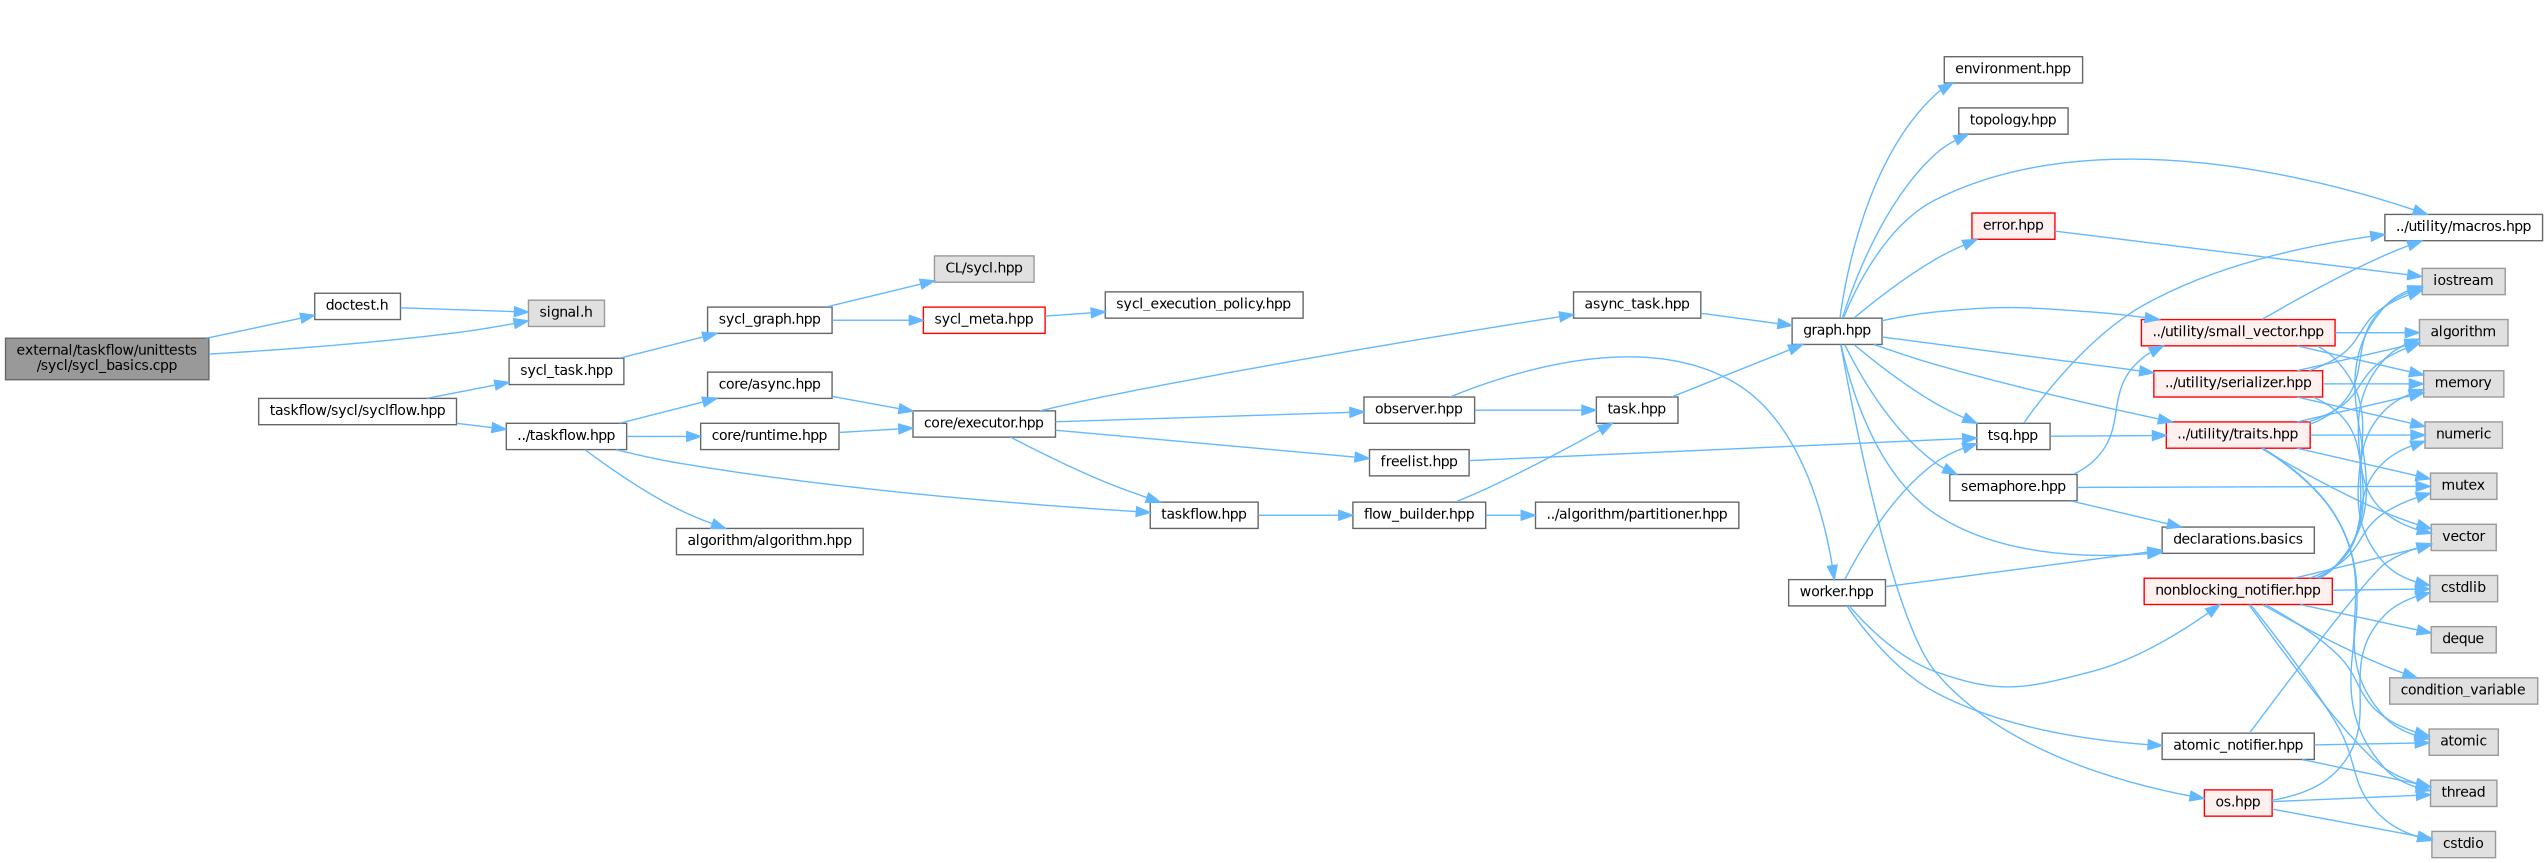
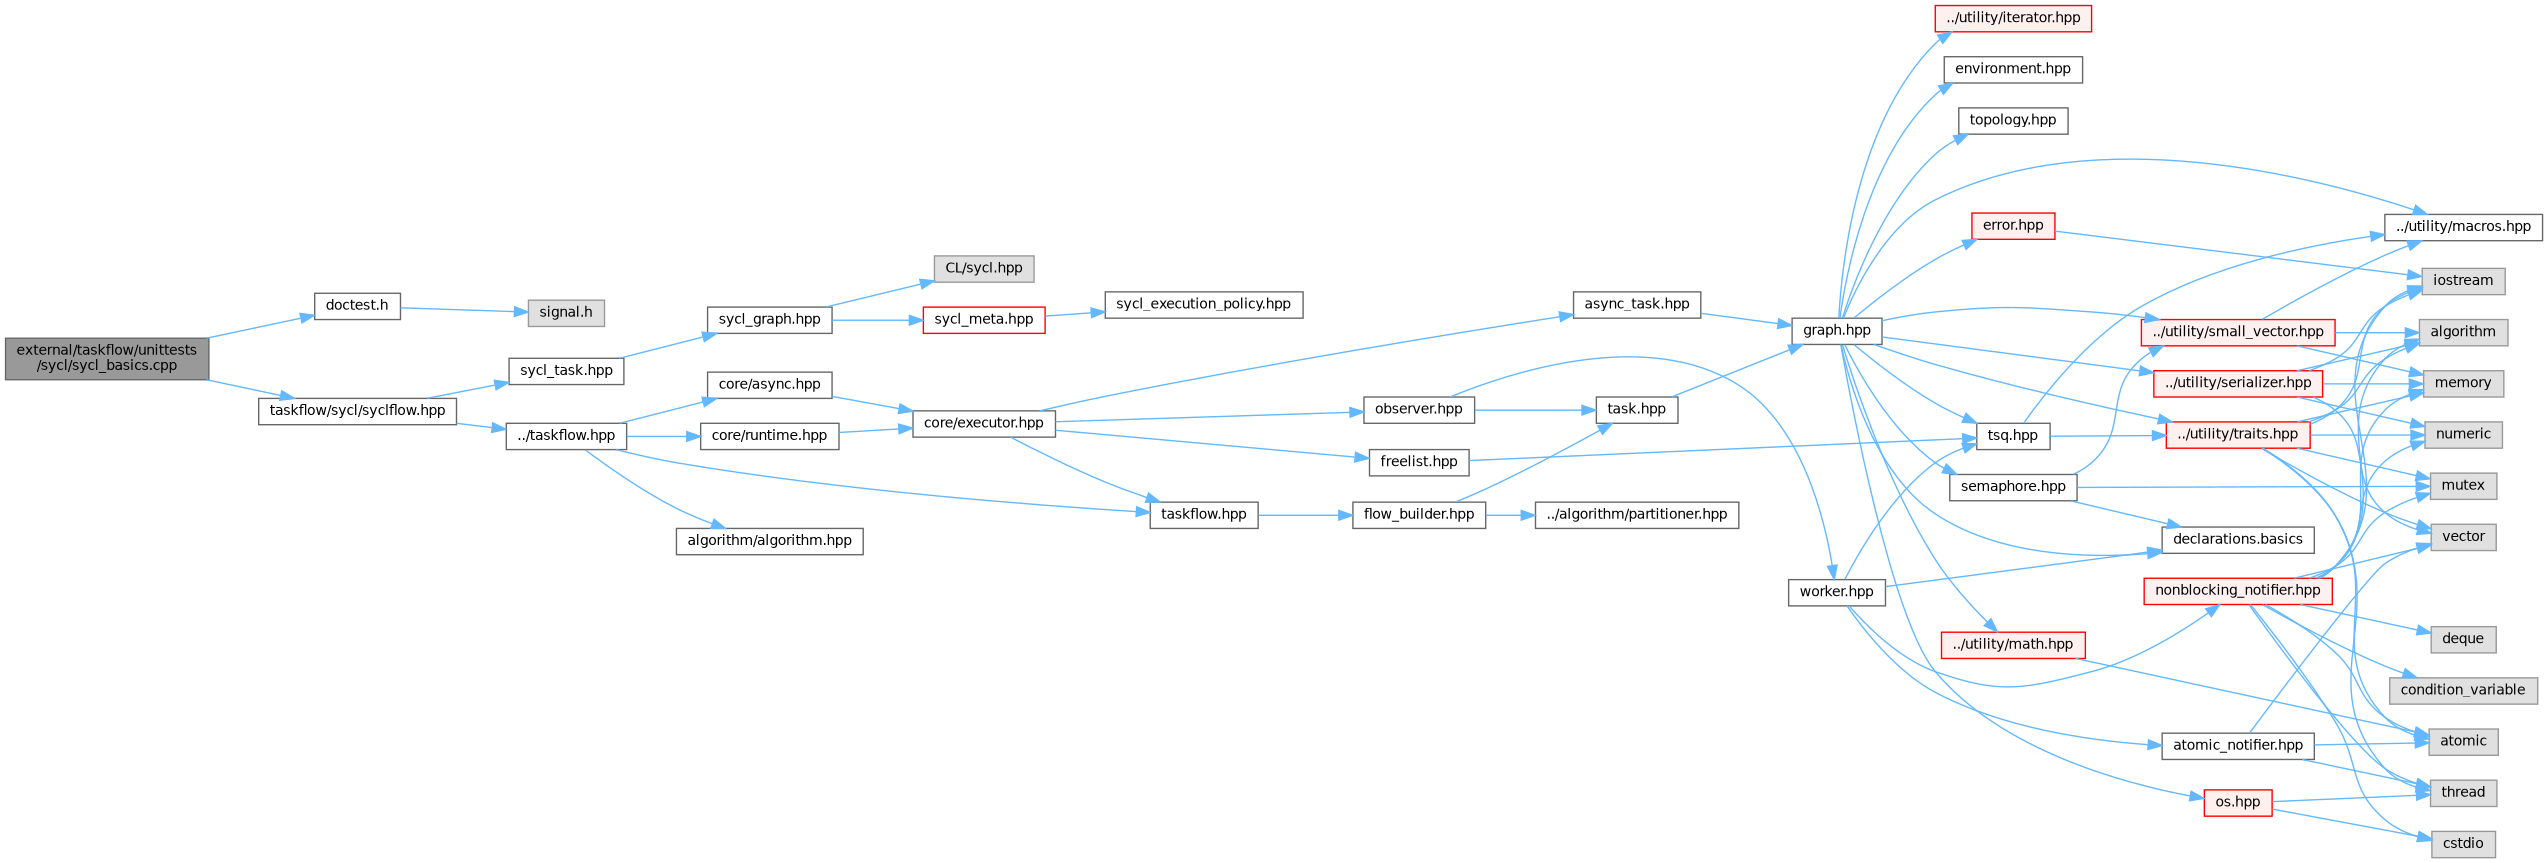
node "../utility/iterator.hpp": added
edge "external/taskflow/unittests /sycl/sycl_basics.cpp" -> "signal.h": now "external/taskflow/unittests /sycl/sycl_basics.cpp" -> "taskflow/sycl/syclflow.hpp"
node "cstdlib": removed
node "../utility/math.hpp": added
